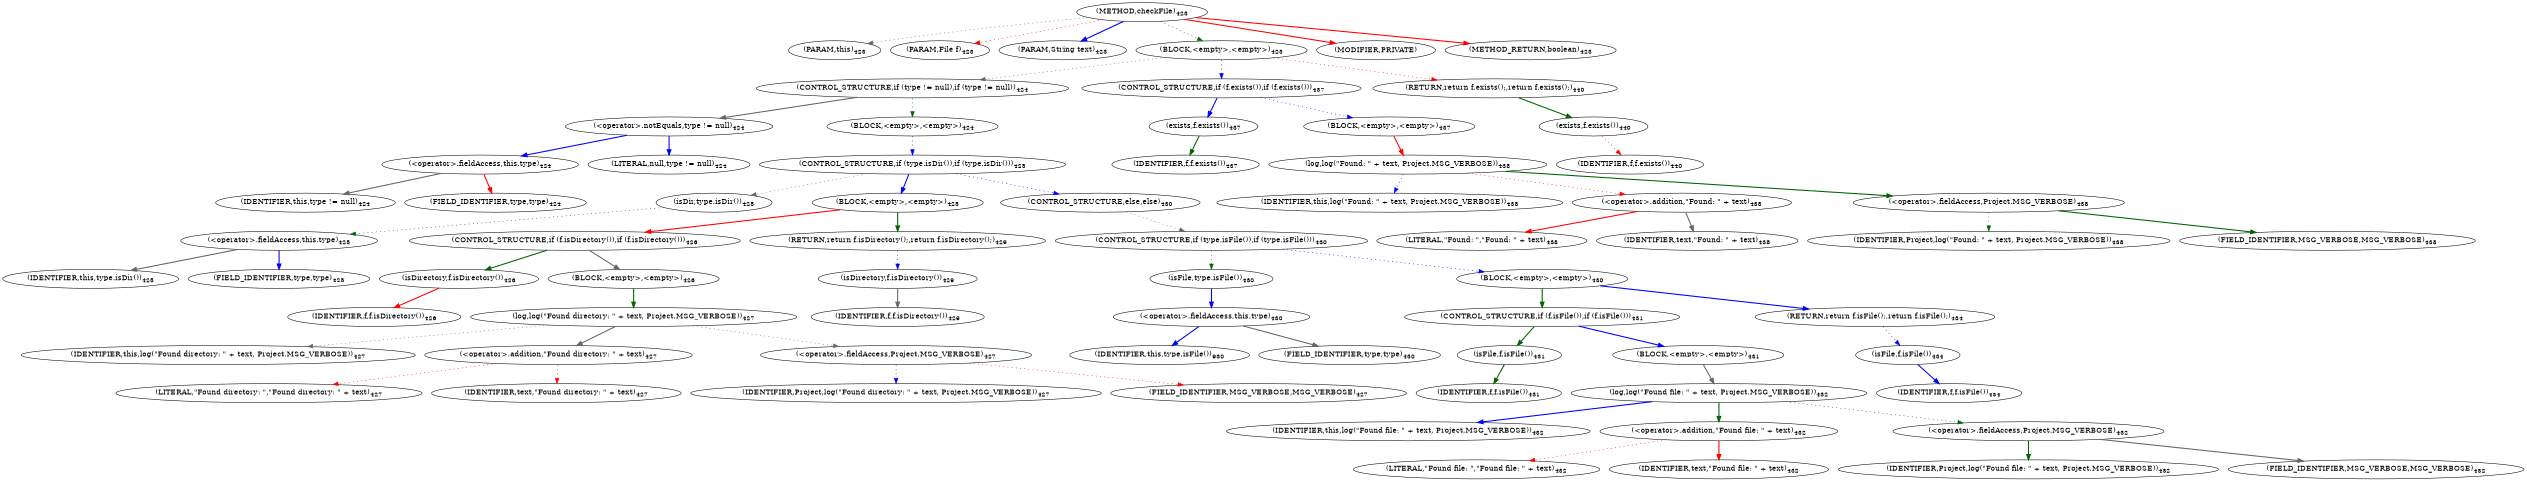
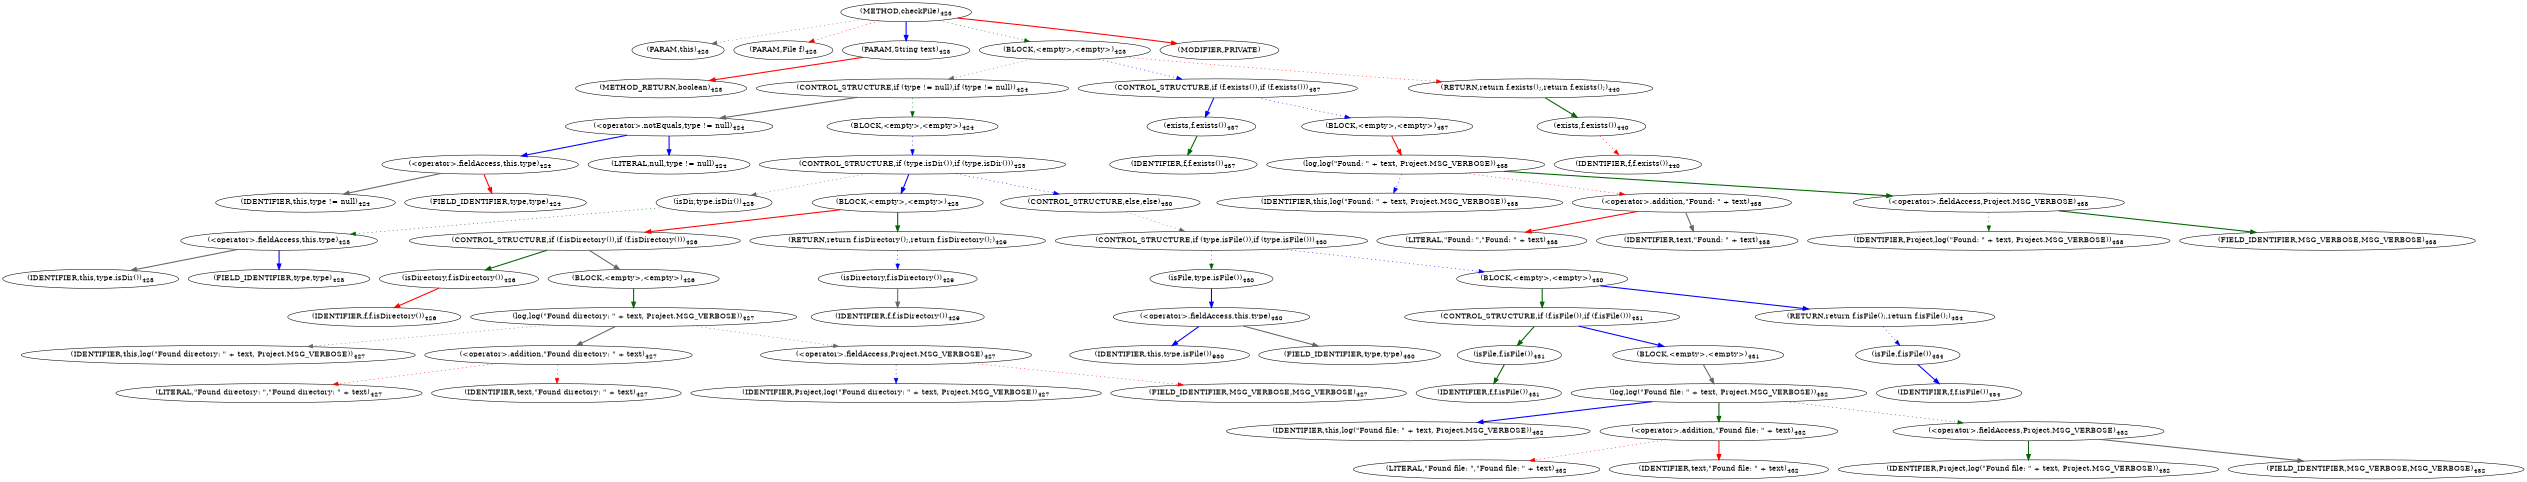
edge "(METHOD,checkFile)" -> "(METHOD_RETURN,boolean)": now "(PARAM,String text)" -> "(METHOD_RETURN,boolean)"
